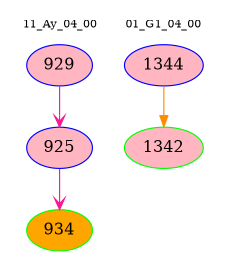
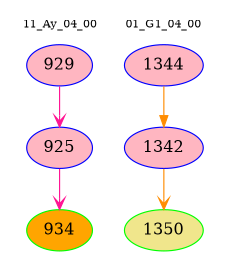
node "1342": color green -> blue
node "1350": added
